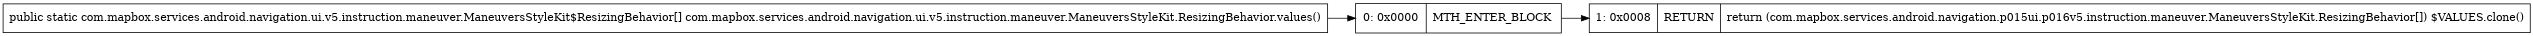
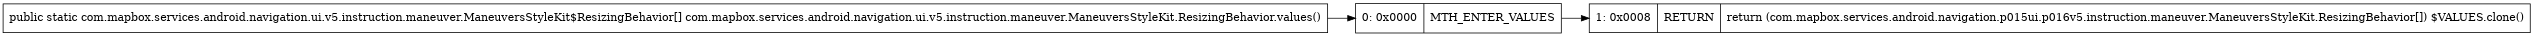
node "0: 0x0000": text "MTH_ENTER_BLOCK" -> "MTH_ENTER_VALUES"
